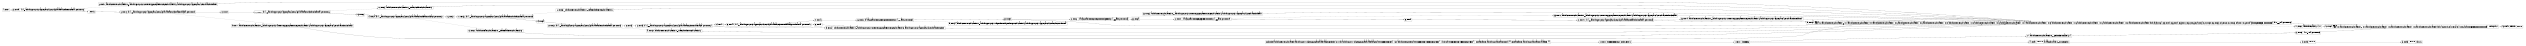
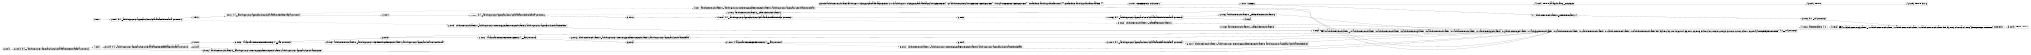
node "20: 0x003c": removed
